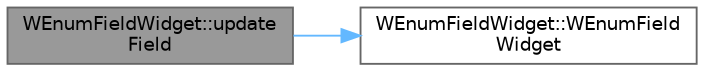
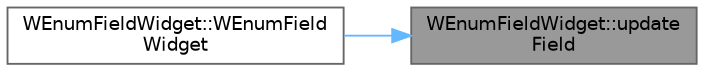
edge "WEnumFieldWidget::update Field" -> "WEnumFieldWidget::WEnumField Widget": reversed
